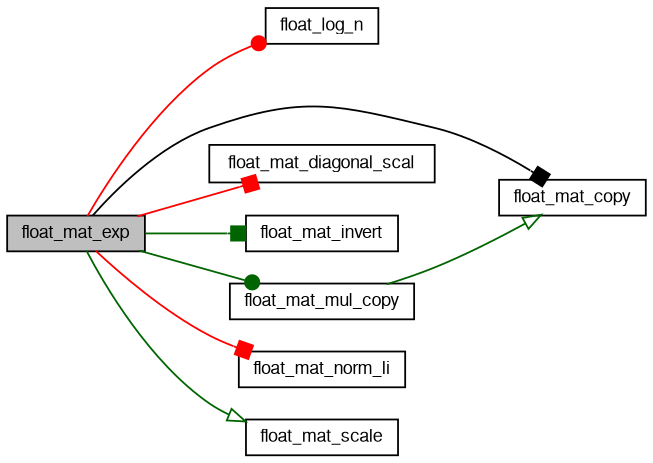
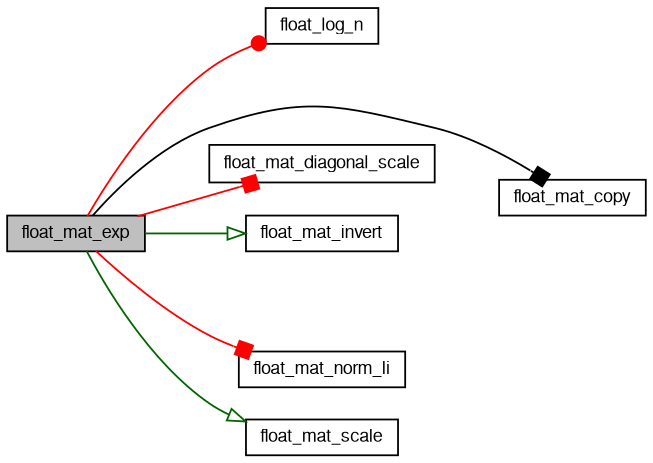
node "float_mat_diagonal_scal": label "float_mat_diagonal_scal" -> "float_mat_diagonal_scale"
edge "float_mat_exp" -> "float_mat_invert": arrowhead box -> onormal
node "float_mat_mul_copy": removed
